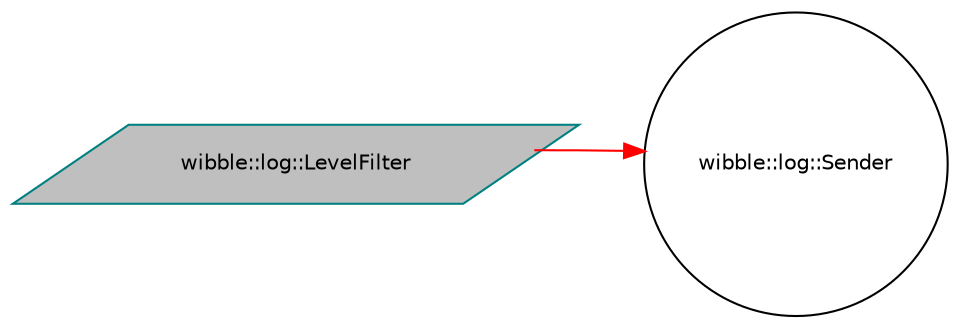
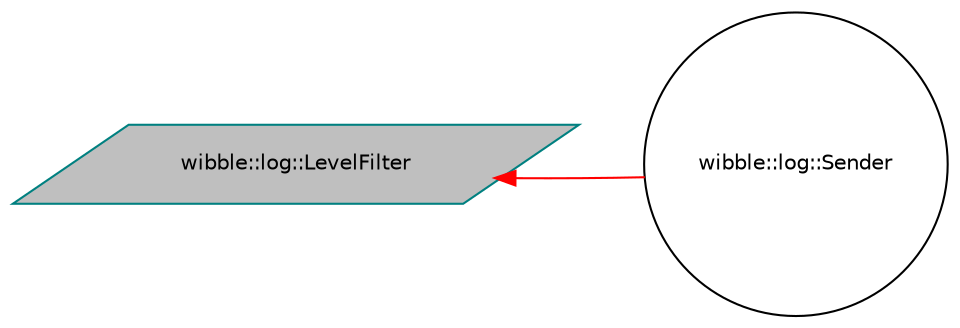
edge "wibble::log::LevelFilter" -> "wibble::log::Sender": reversed
